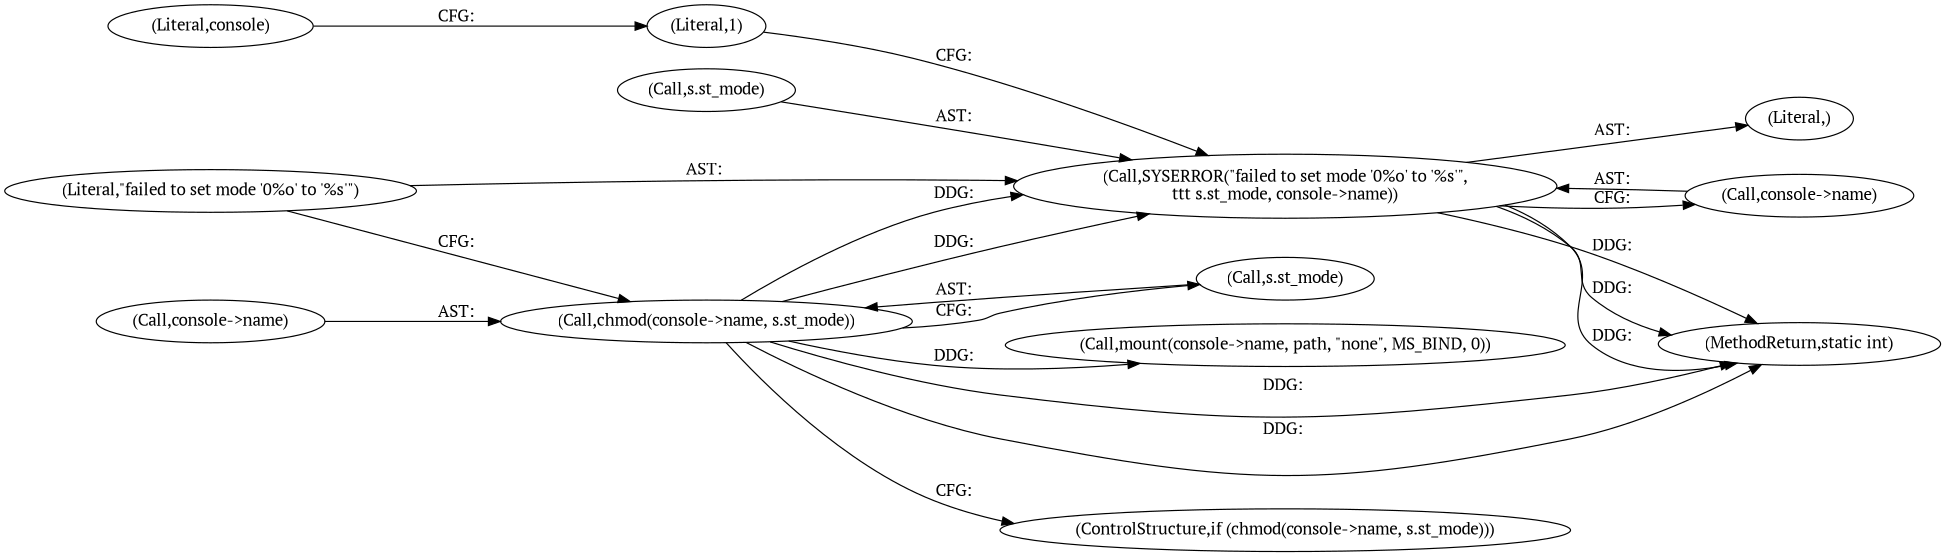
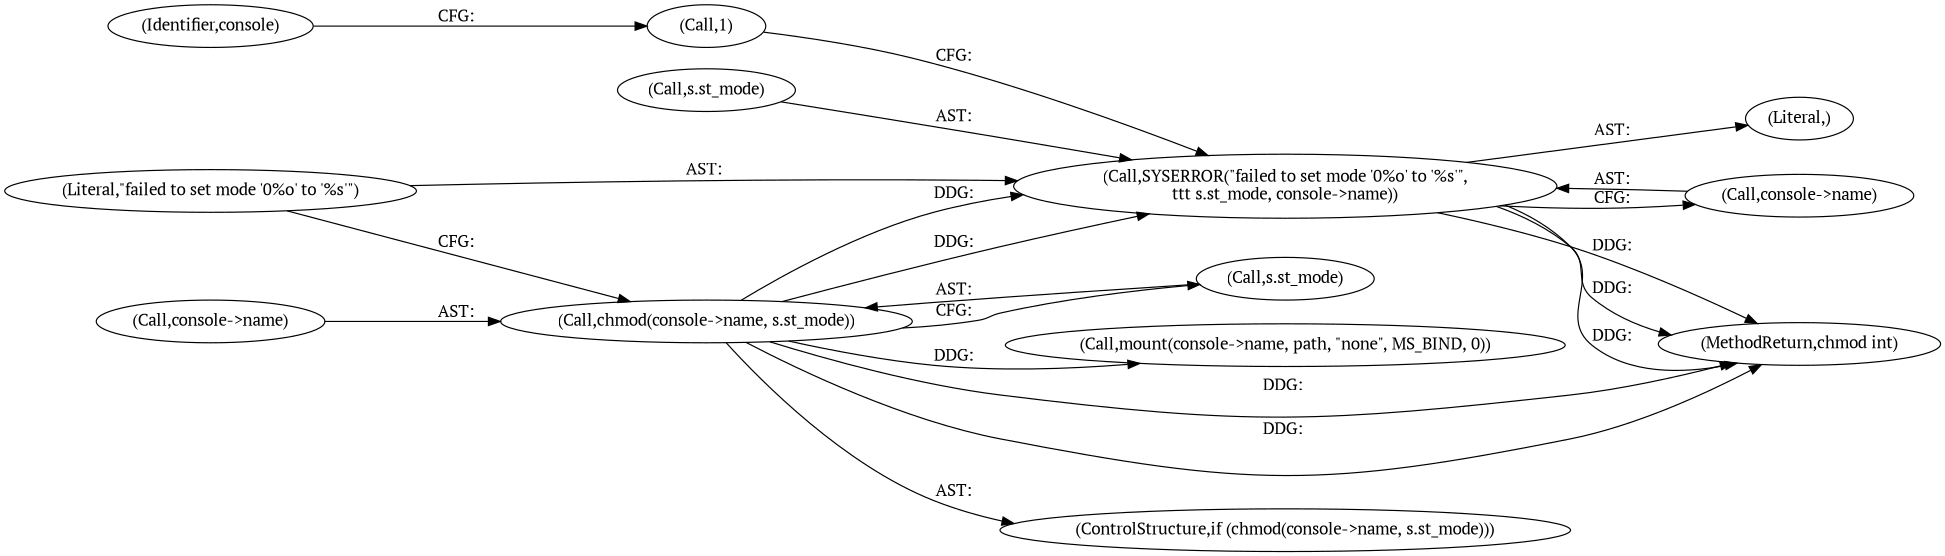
node "(Literal,console)": label "(Literal,console)" -> "(Identifier,console)"
node "(Literal,1)": label "(Literal,1)" -> "(Call,1)"
node "(MethodReturn,static int)": label "(MethodReturn,static int)" -> "(MethodReturn,chmod int)"
edge "(Call,chmod(console->name, s.st_mode))" -> "(ControlStructure,if (chmod(console->name, s.st_mode)))": label "CFG: " -> "AST: "
